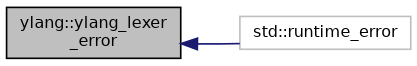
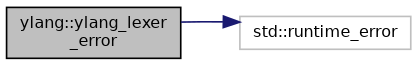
edge "std::runtime_error" -> "ylang::ylang_lexer _error": reversed
